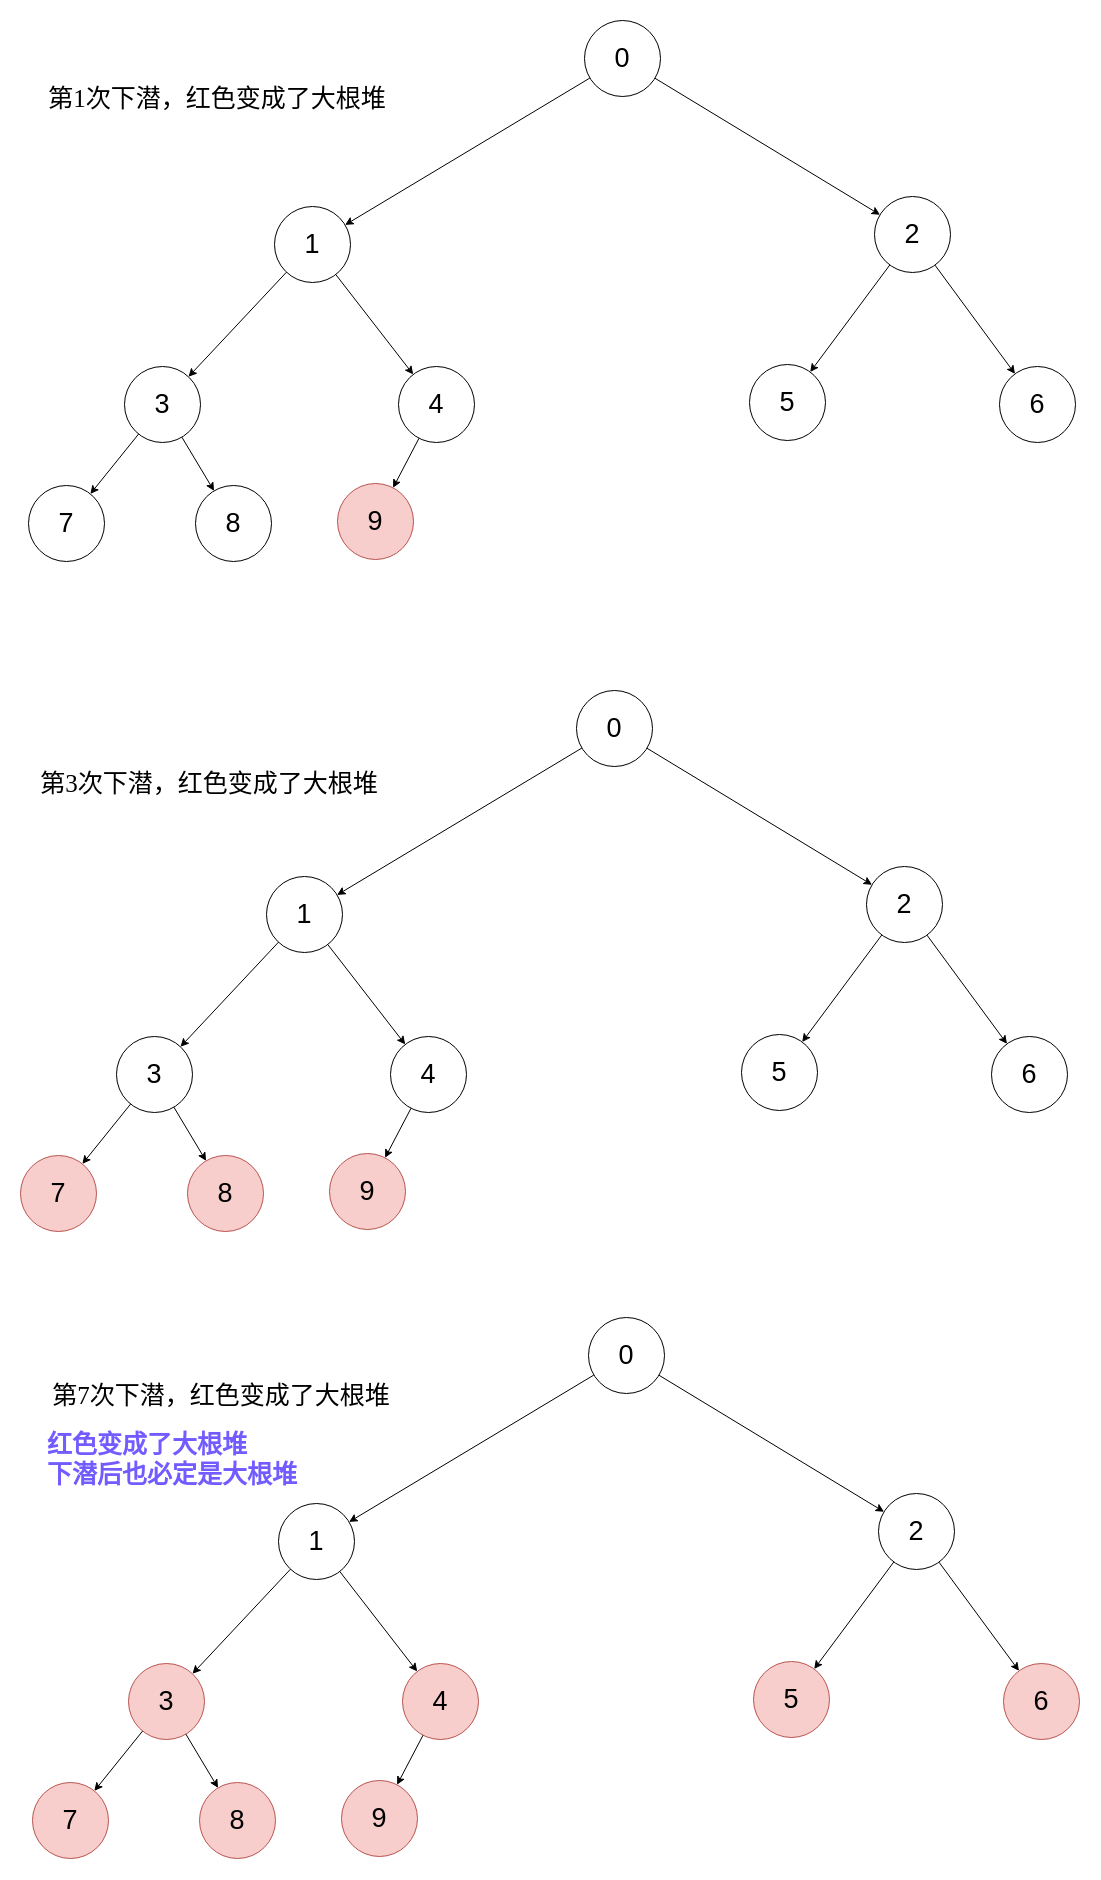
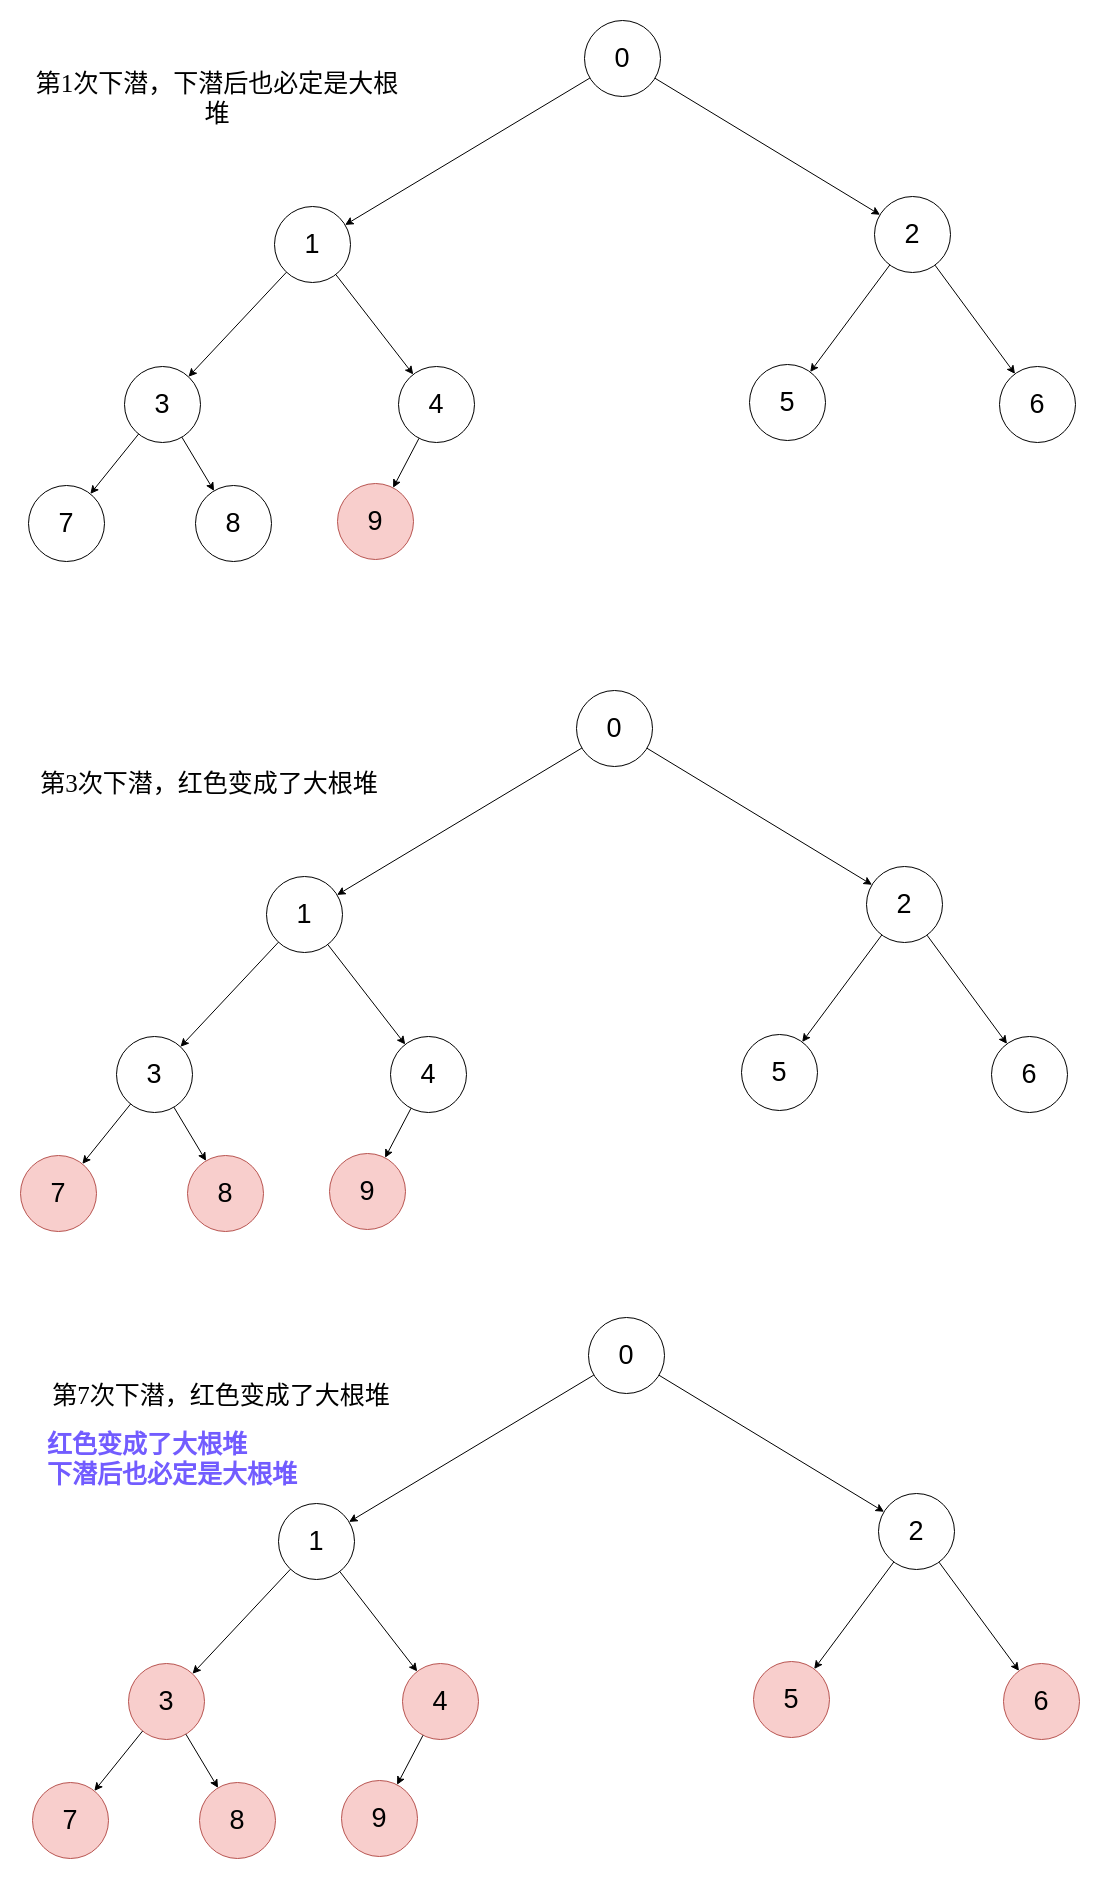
node "第1次下潜，红色变成了大根堆": label "第1次下潜，红色变成了大根堆" -> "第1次下潜，下潜后也必定是大根堆"
